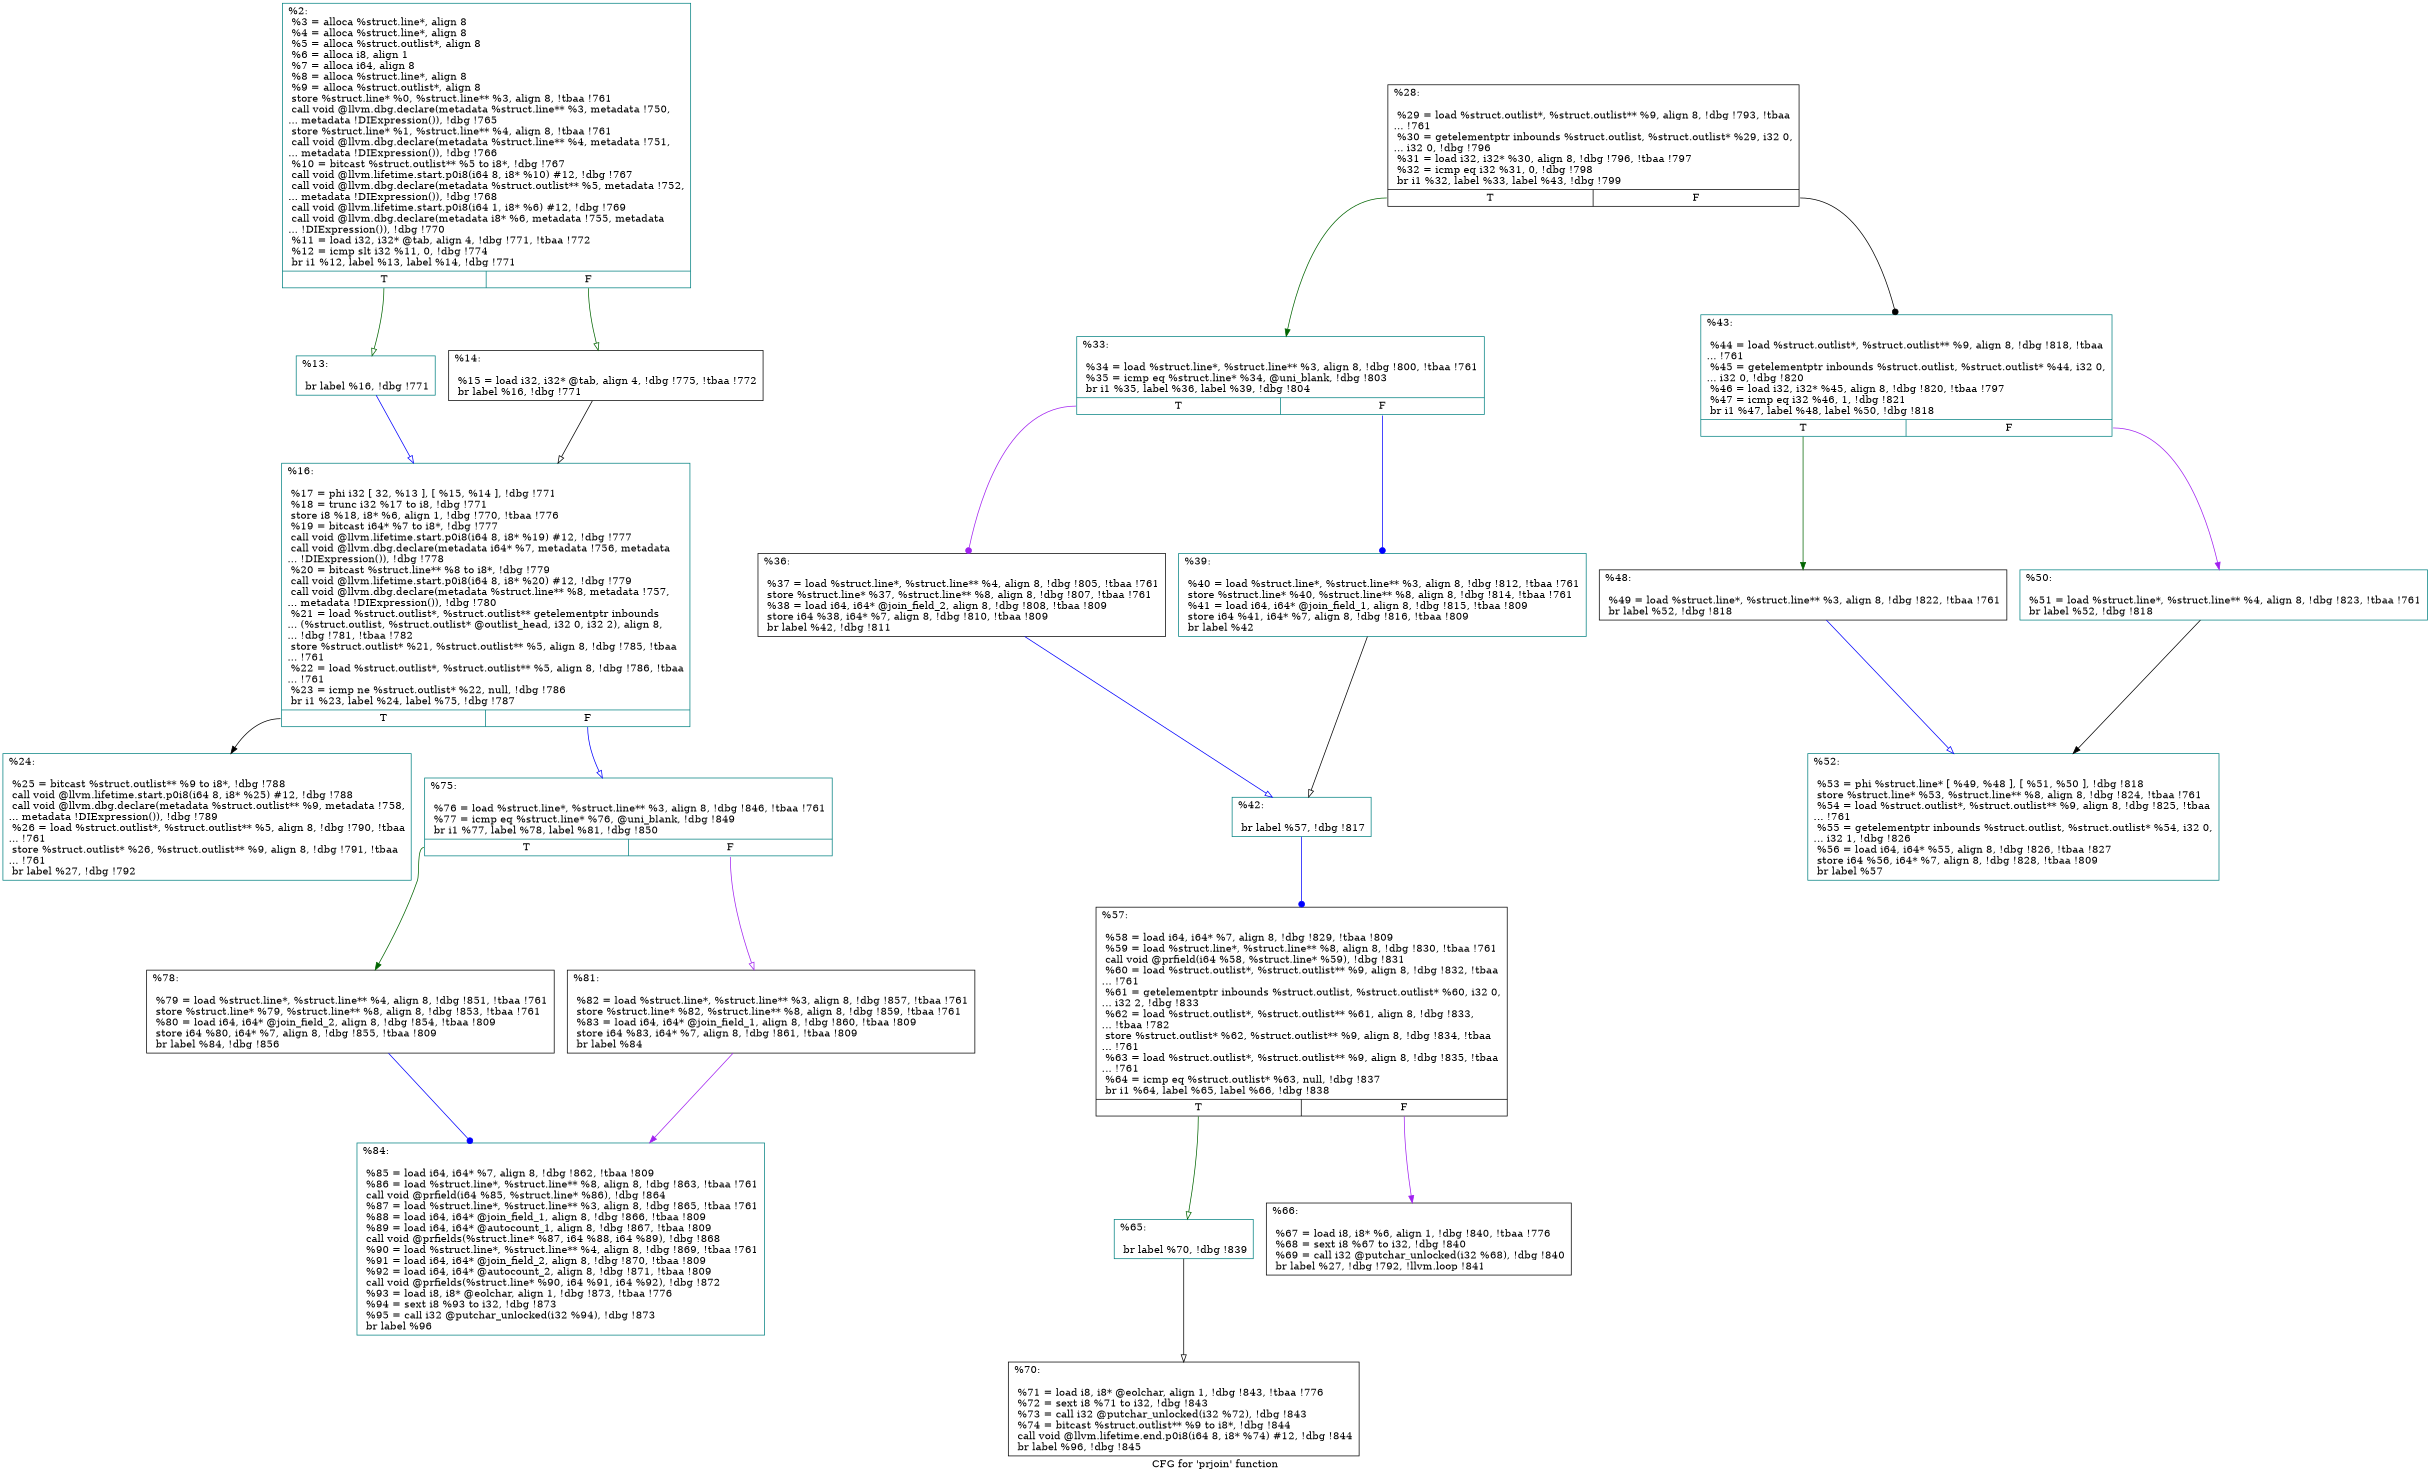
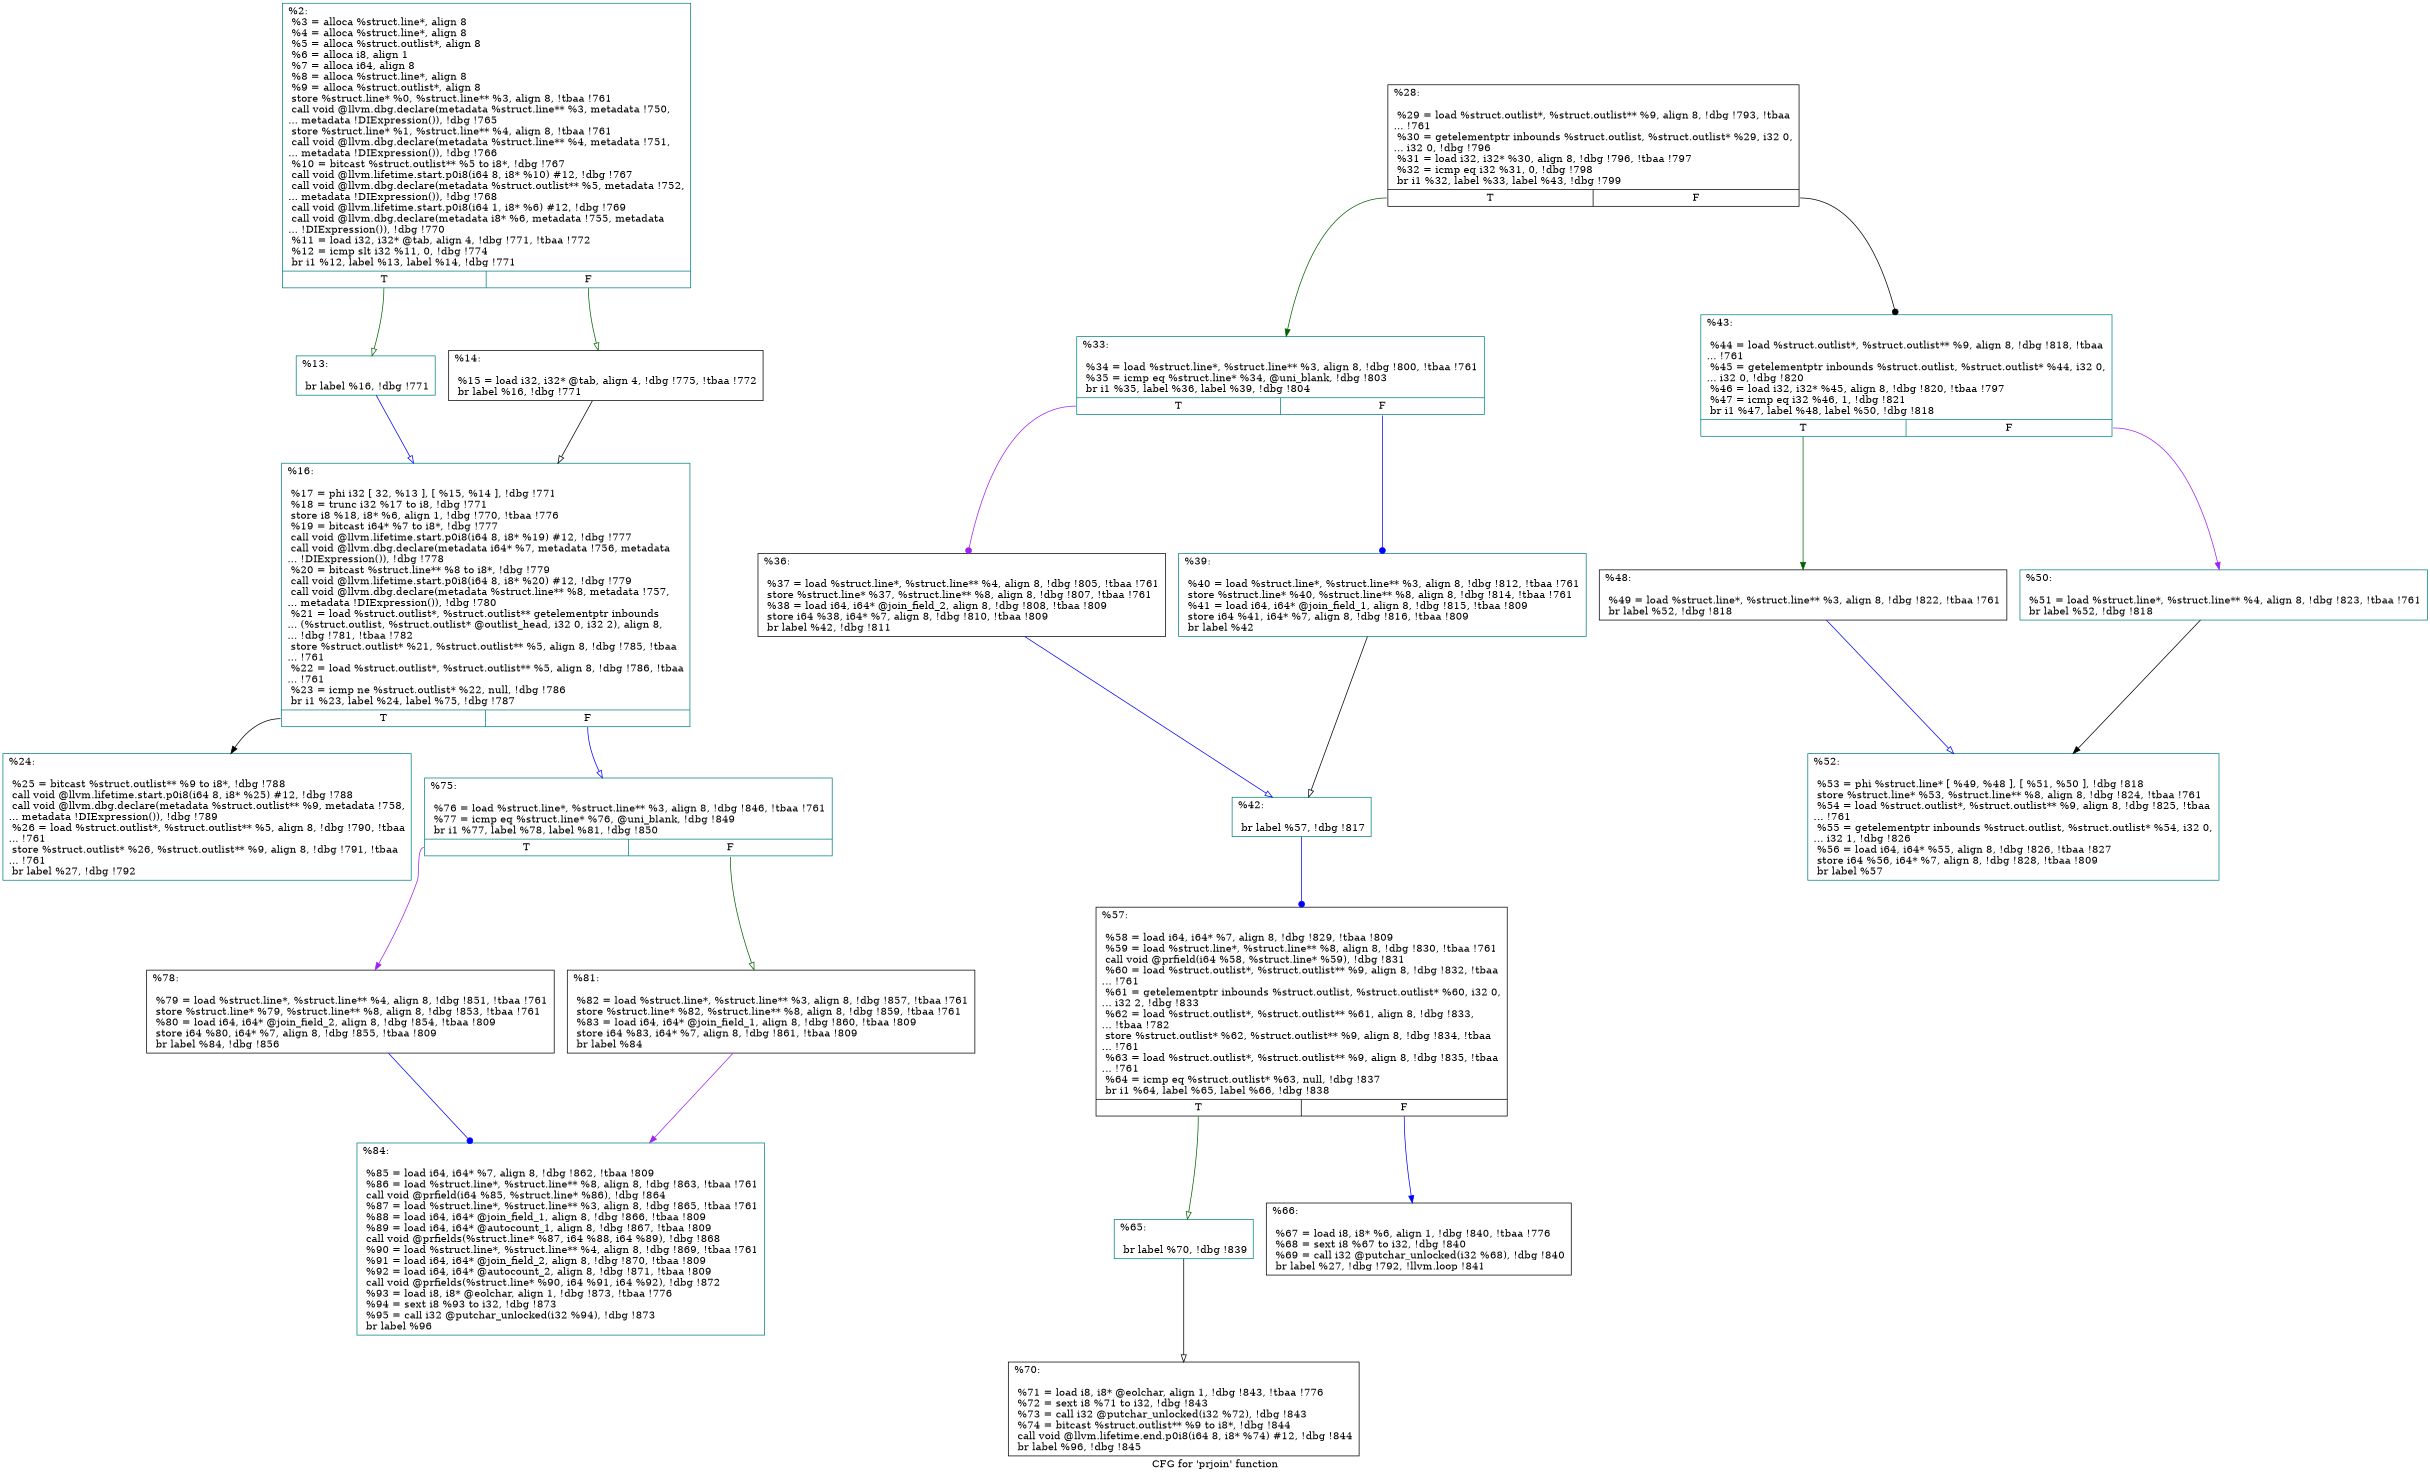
edge "%75:" -> "%78:": color darkgreen -> purple
edge "%75:" -> "%81:": color purple -> darkgreen
edge "%57:" -> "%66:": color purple -> blue
